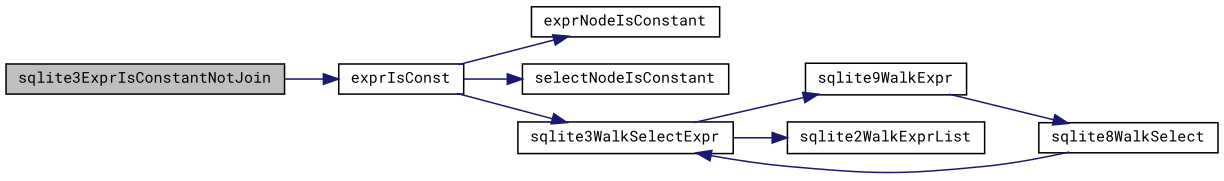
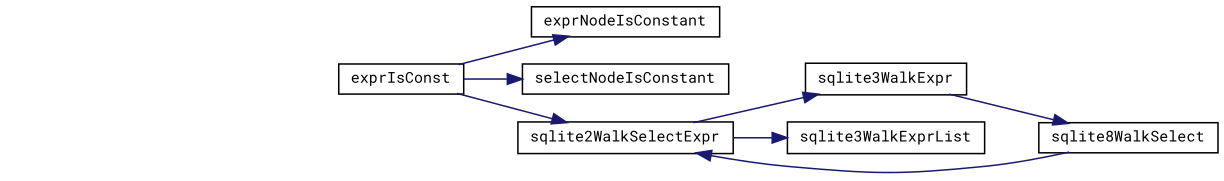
node "sqlite3ExprIsConstantNotJoin": removed
node "sqlite9WalkExpr": label "sqlite9WalkExpr" -> "sqlite3WalkExpr"
node "sqlite3WalkSelectExpr": label "sqlite3WalkSelectExpr" -> "sqlite2WalkSelectExpr"
node "sqlite2WalkExprList": label "sqlite2WalkExprList" -> "sqlite3WalkExprList"
